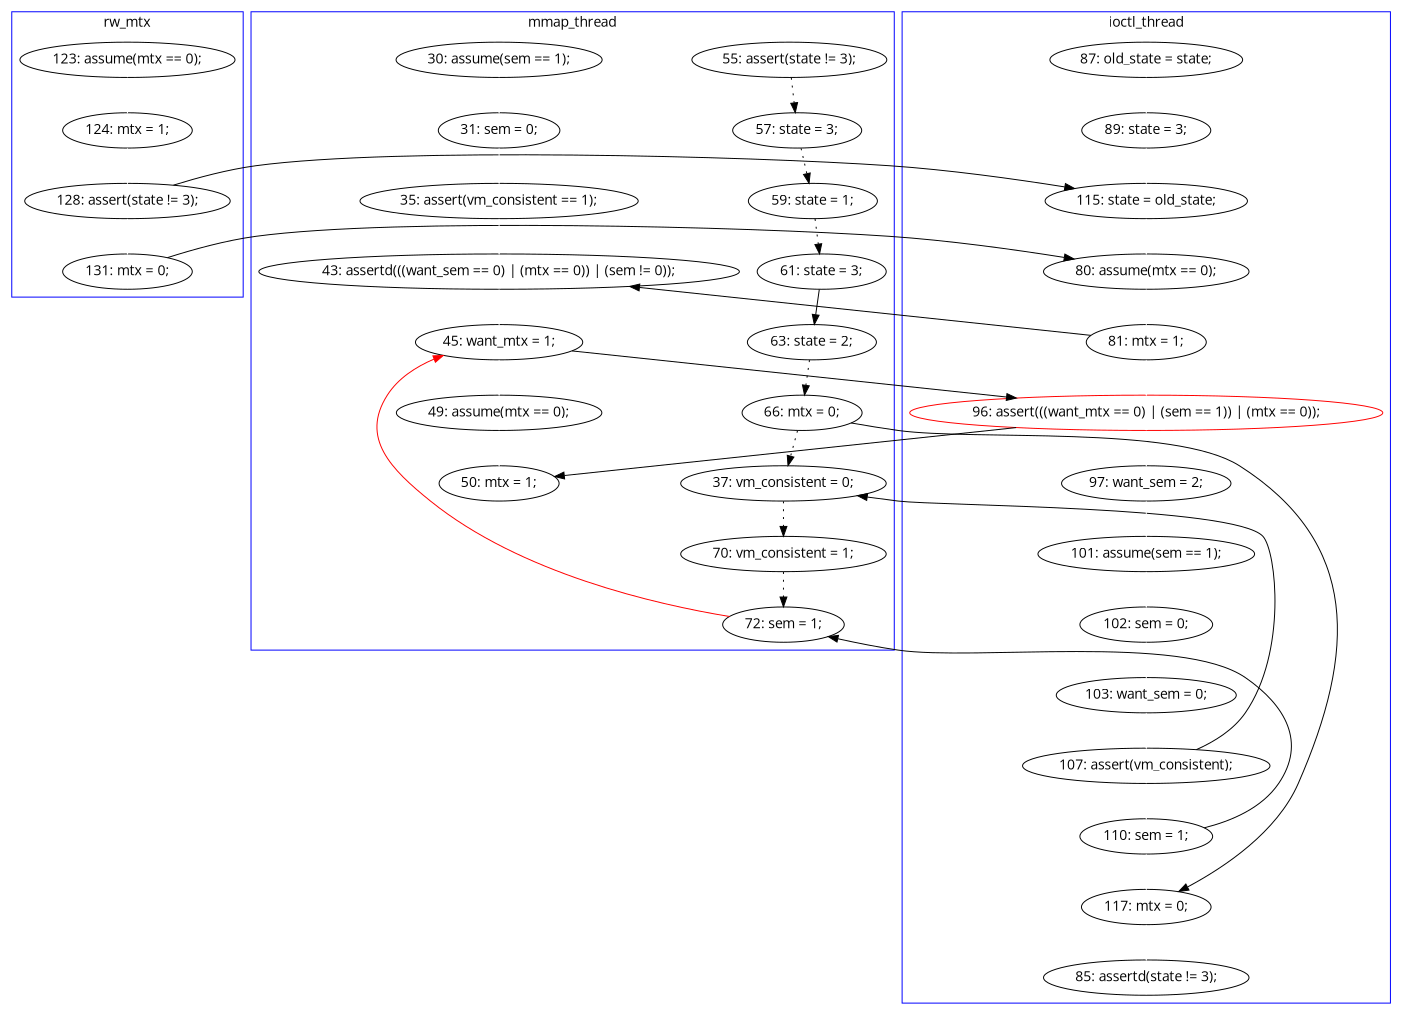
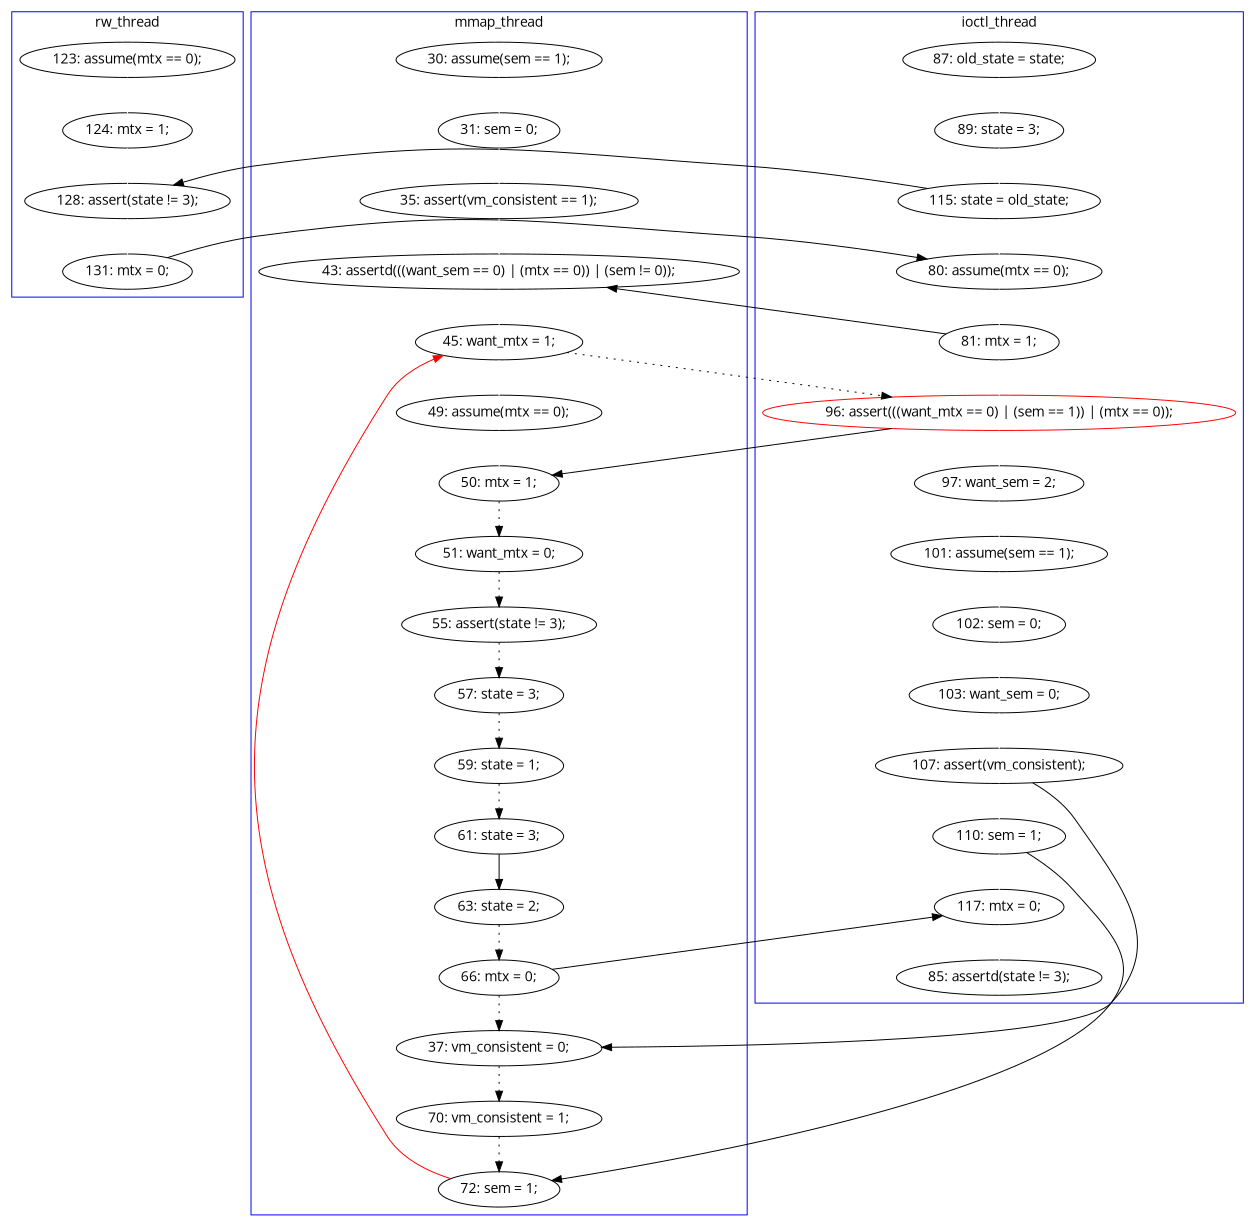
cluster "rw_mtx": label "rw_mtx" -> "rw_thread"
edge "128: assert(state != 3);" -> "115: state = old_state;": reversed
edge "45: want_mtx = 1;" -> "96: assert(((want_mtx == 0) | (sem == 1)) | (mtx == 0));": style solid -> dotted
node "51: want_mtx = 0;": added
